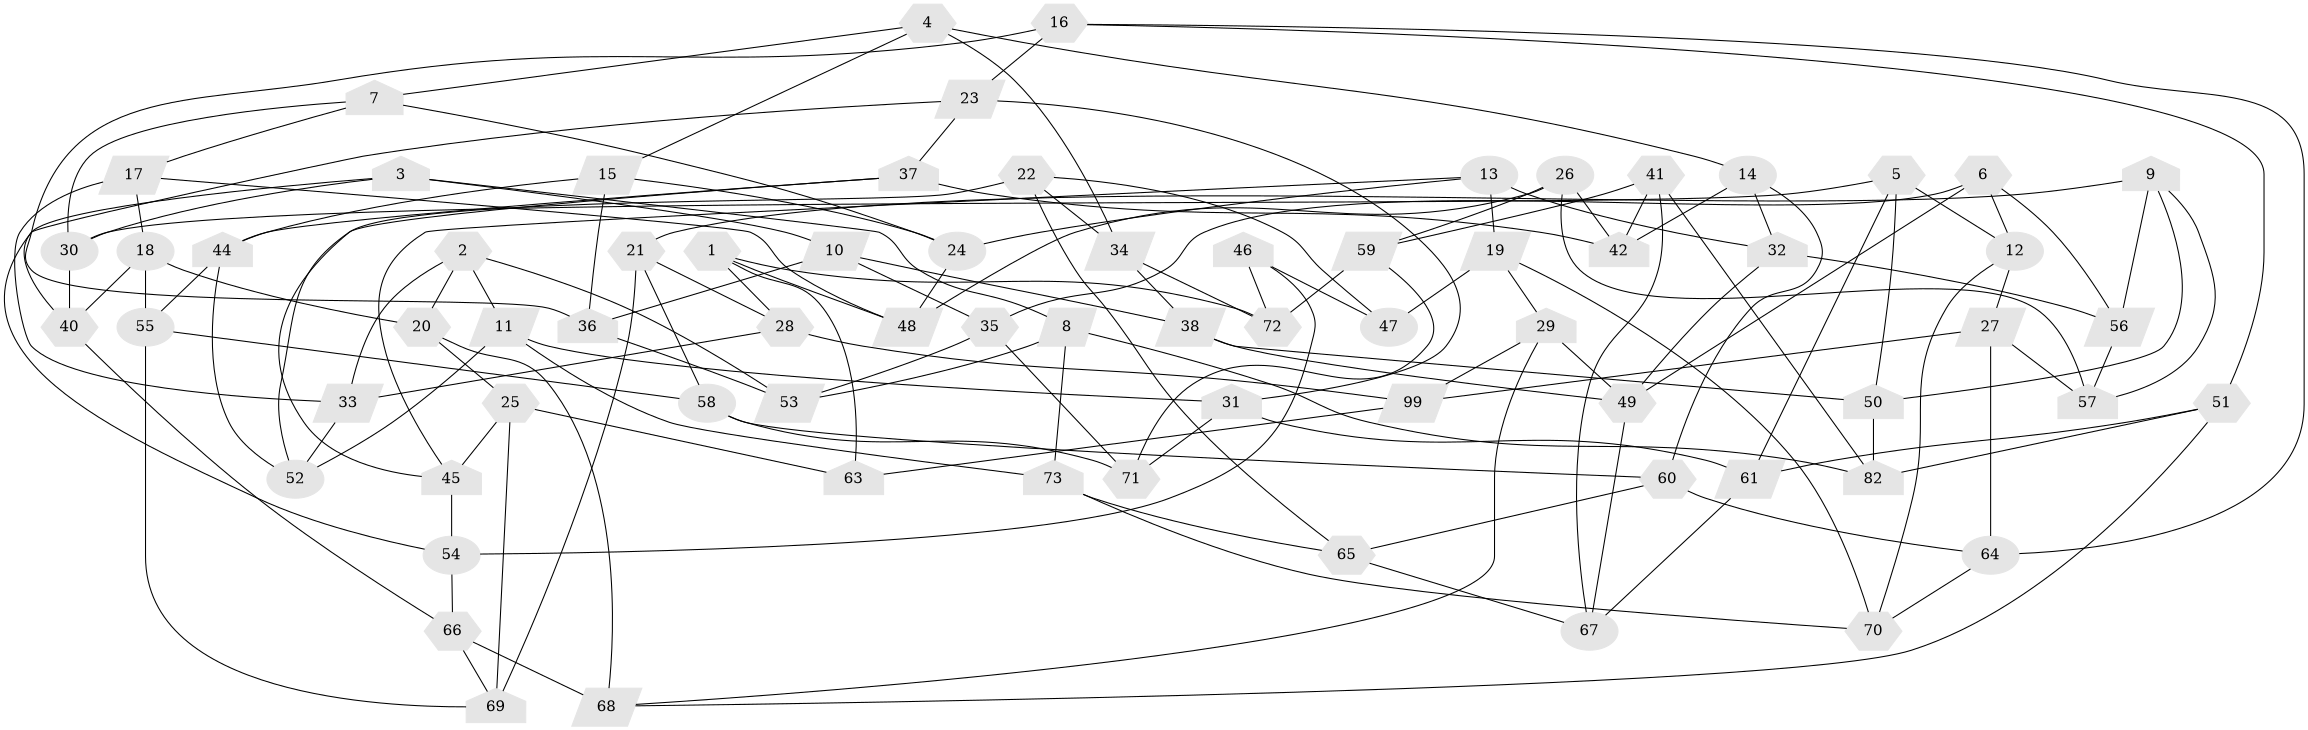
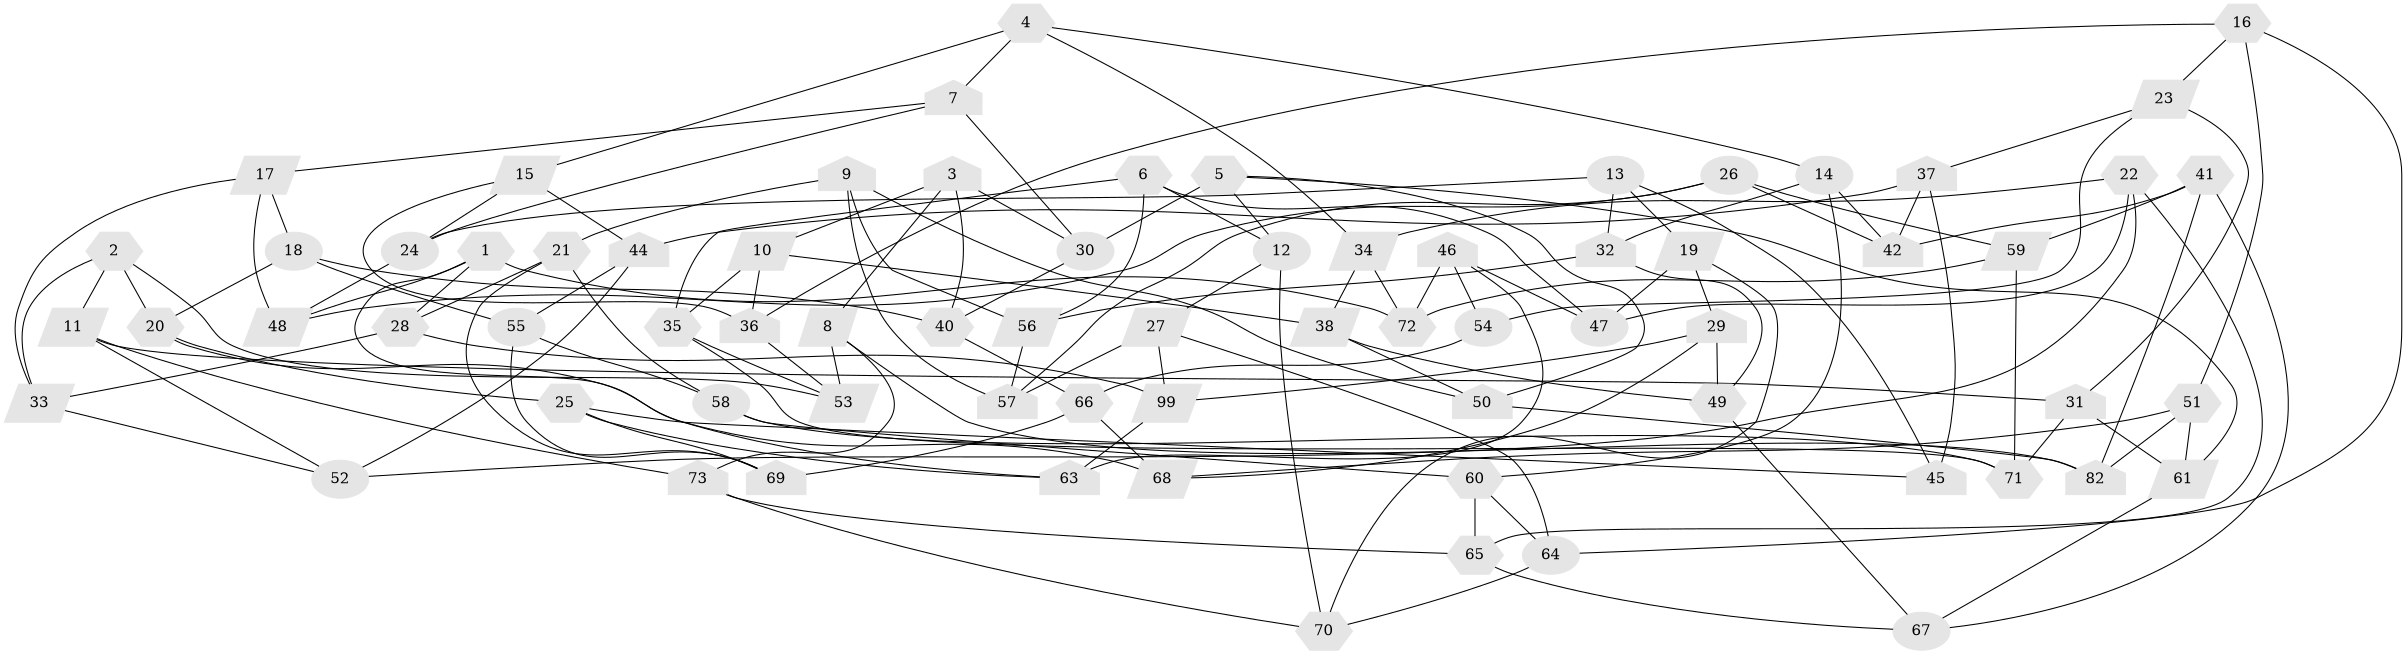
edge "6" -- "49": now "6" -- "47"
edge "46" -- "63": added
edge "45" -- "54": removed
